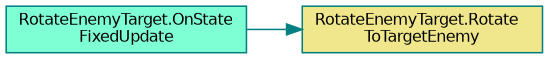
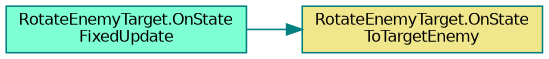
node "RotateEnemyTarget.Rotate ToTargetEnemy": label "RotateEnemyTarget.Rotate ToTargetEnemy" -> "RotateEnemyTarget.OnState ToTargetEnemy"
